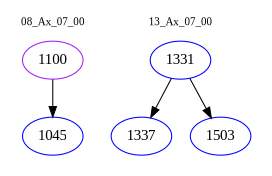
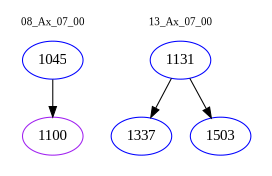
node "1331": label "1331" -> "1131"
edge "1100" -> "1045": reversed
